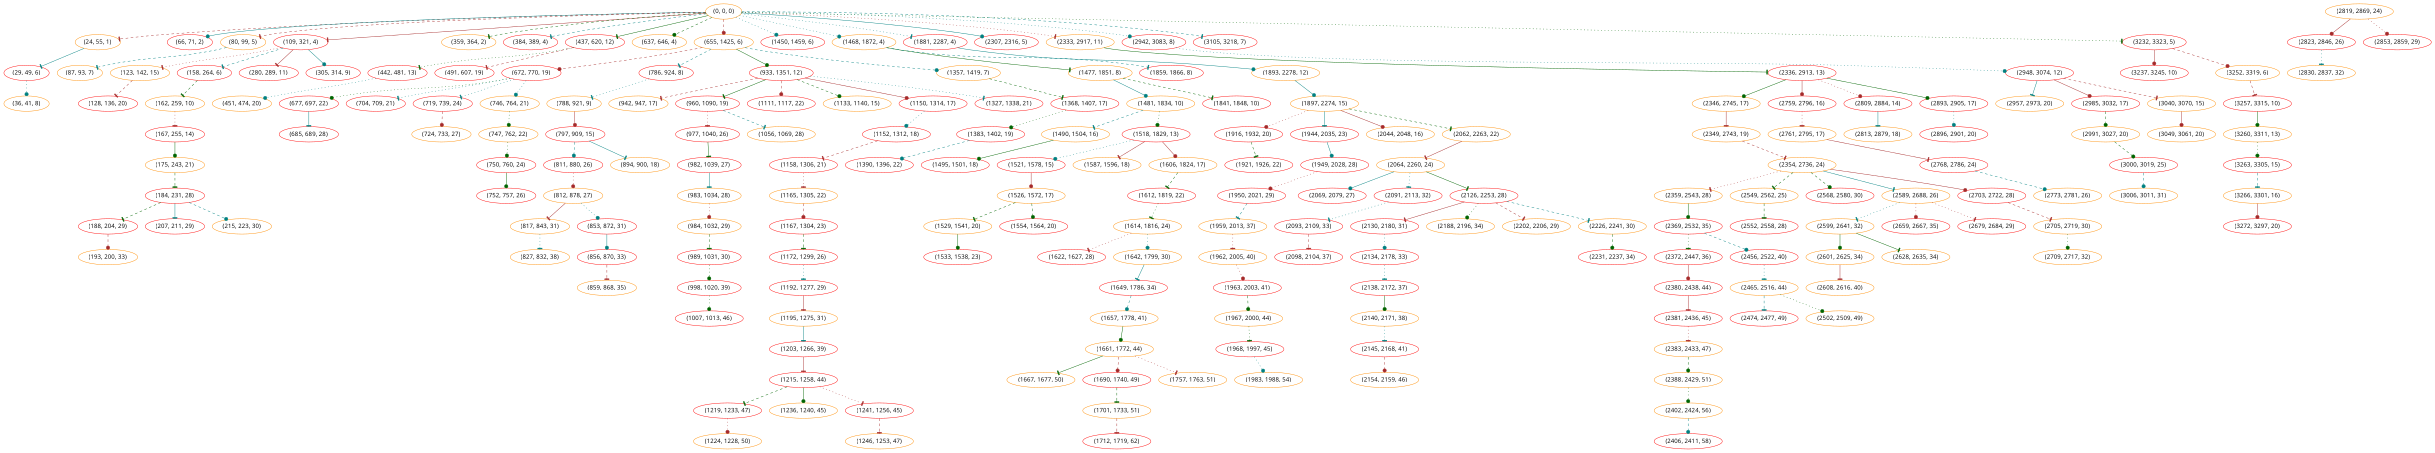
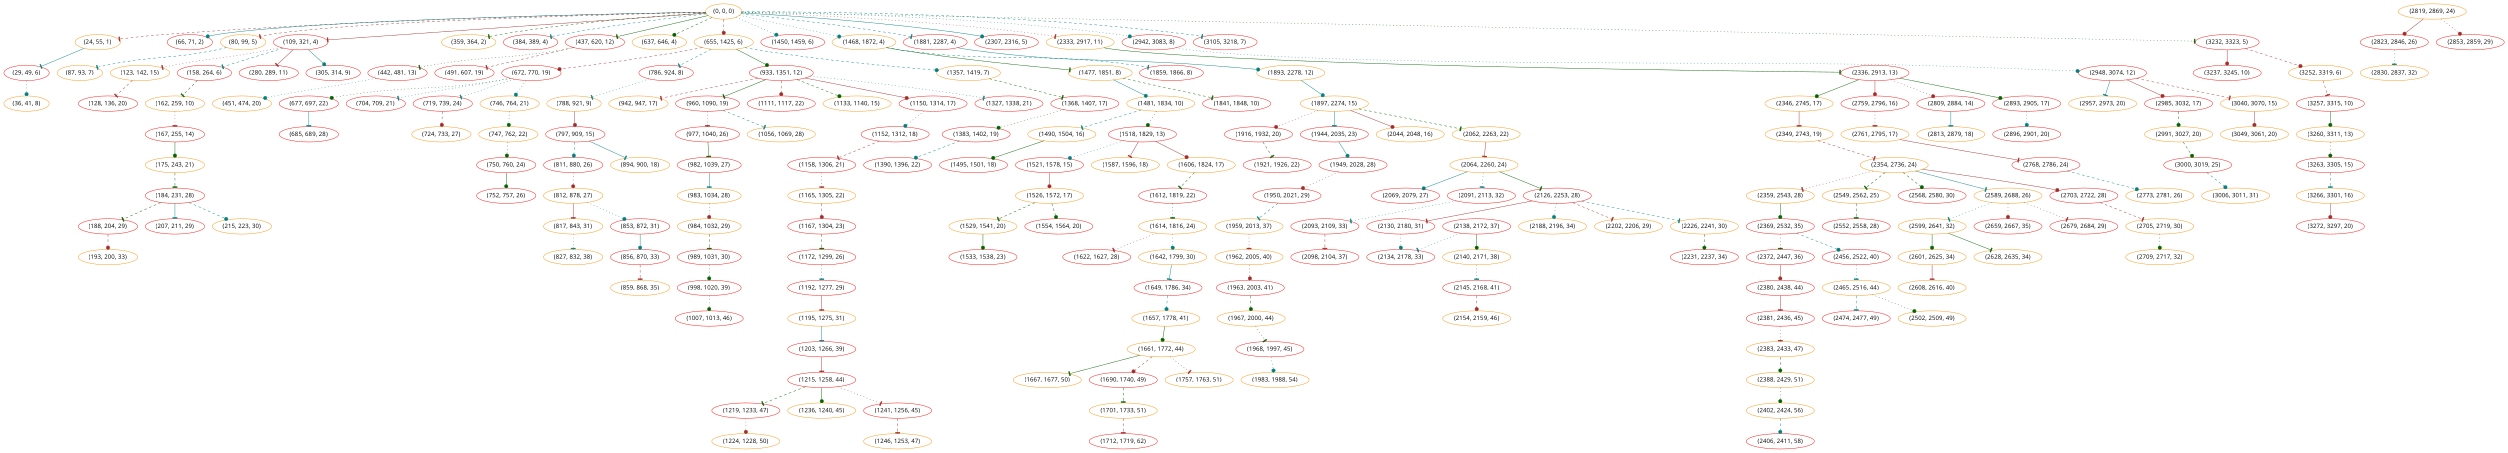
edge "(0, 0, 0)" -> "(1881, 2287, 4)": style dotted -> dashed
edge "(2126, 2253, 28)" -> "(2188, 2196, 34)": color darkgreen -> teal
edge "(2134, 2178, 33)" -> "(2138, 2172, 37)": reversed
